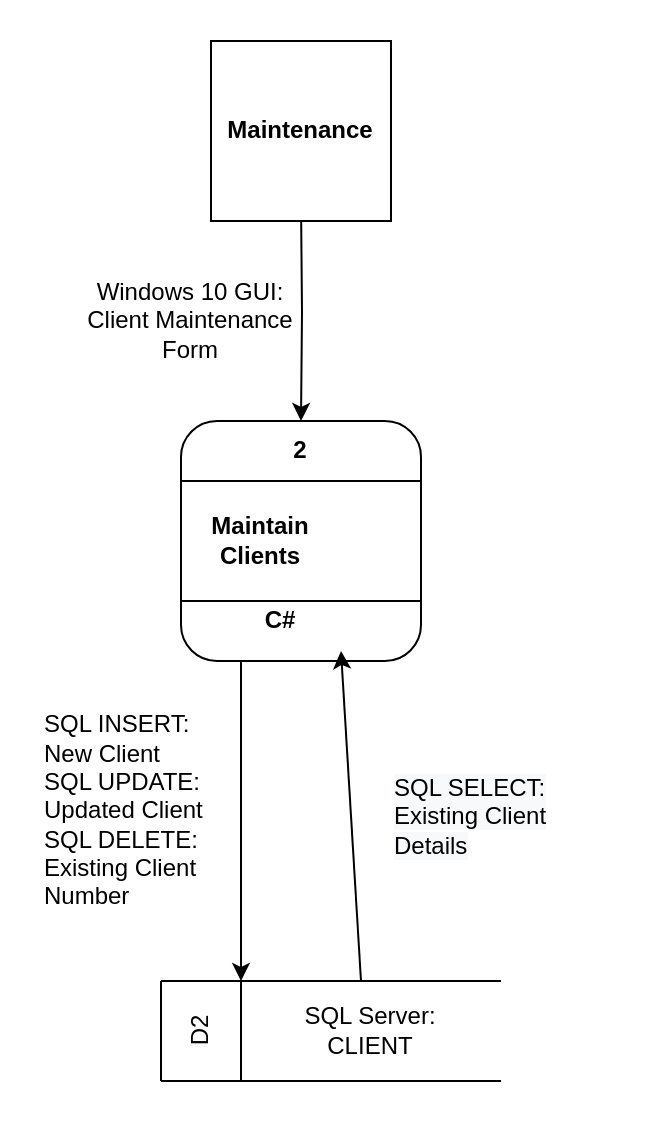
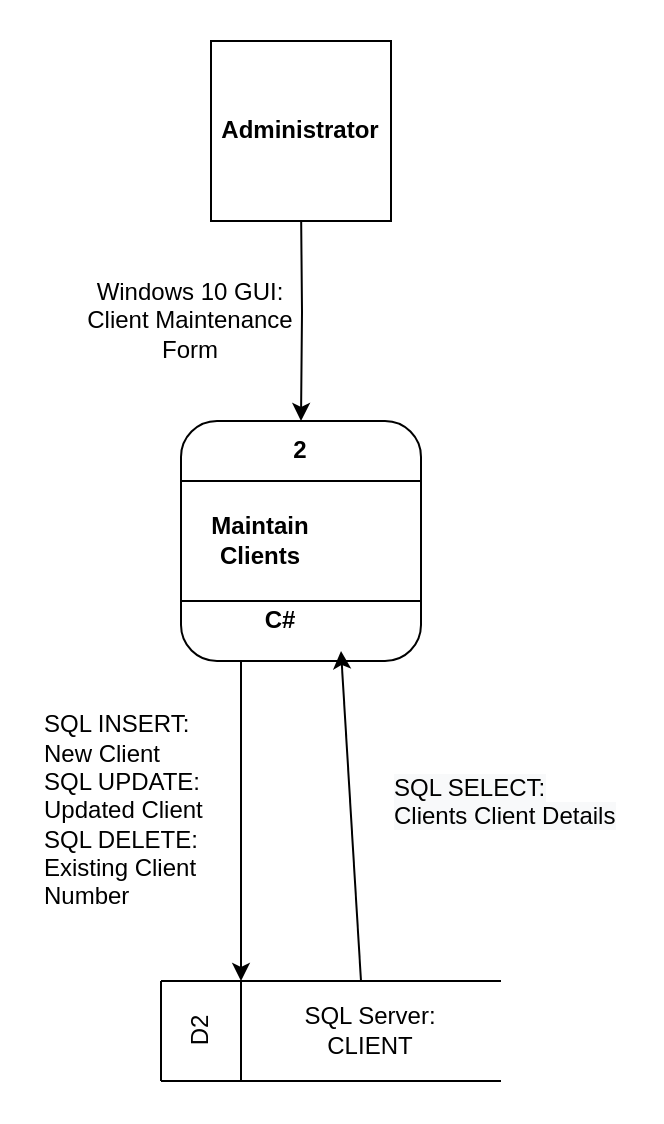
node "Maintenance": label "Maintenance" -> "Administrator"
node "SQL SELECT:Existing Client Details": label "SQL SELECT:Existing Client Details" -> "SQL SELECT:Clients Client Details"
